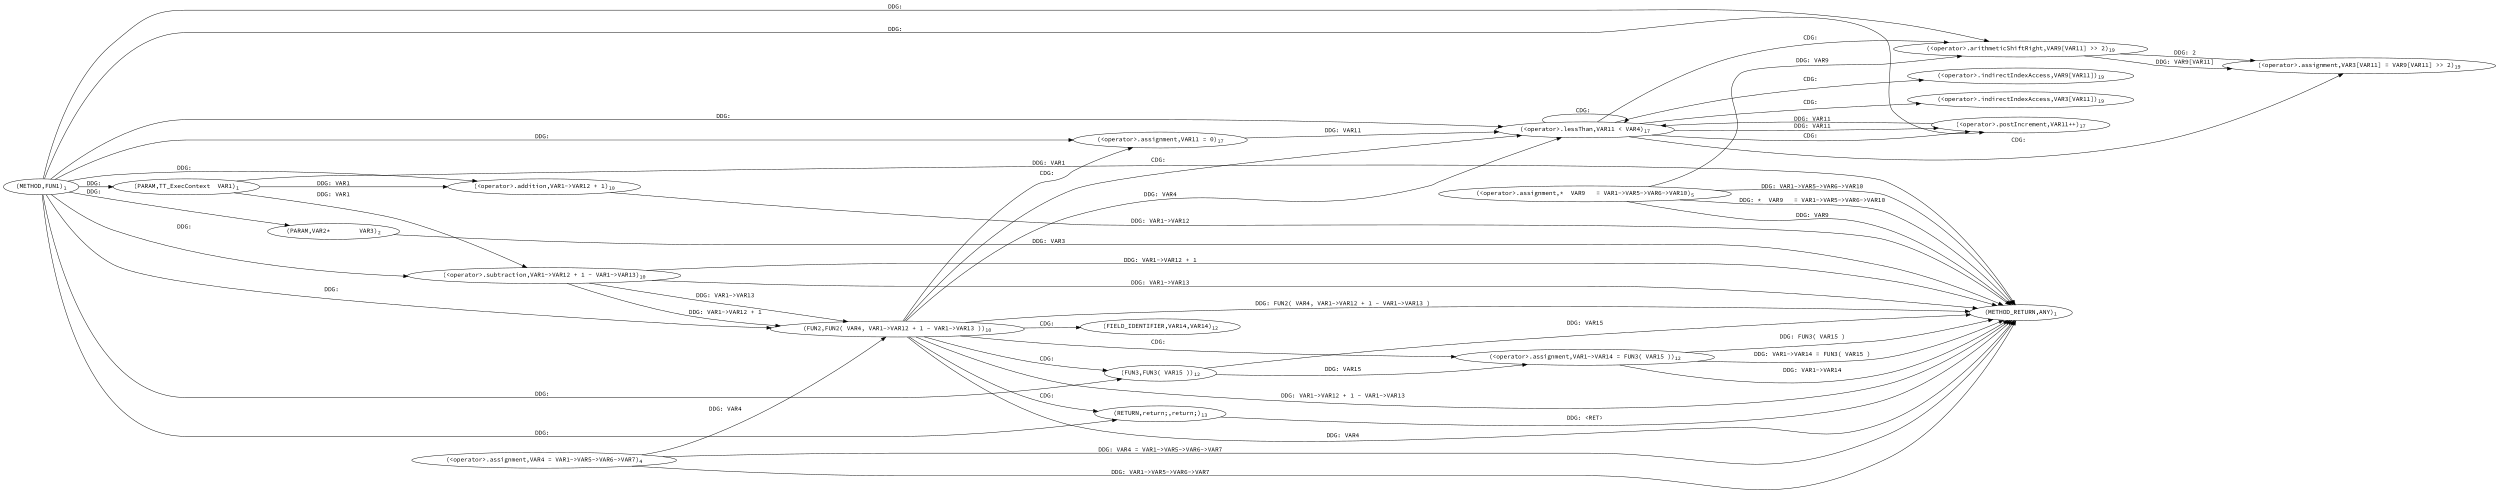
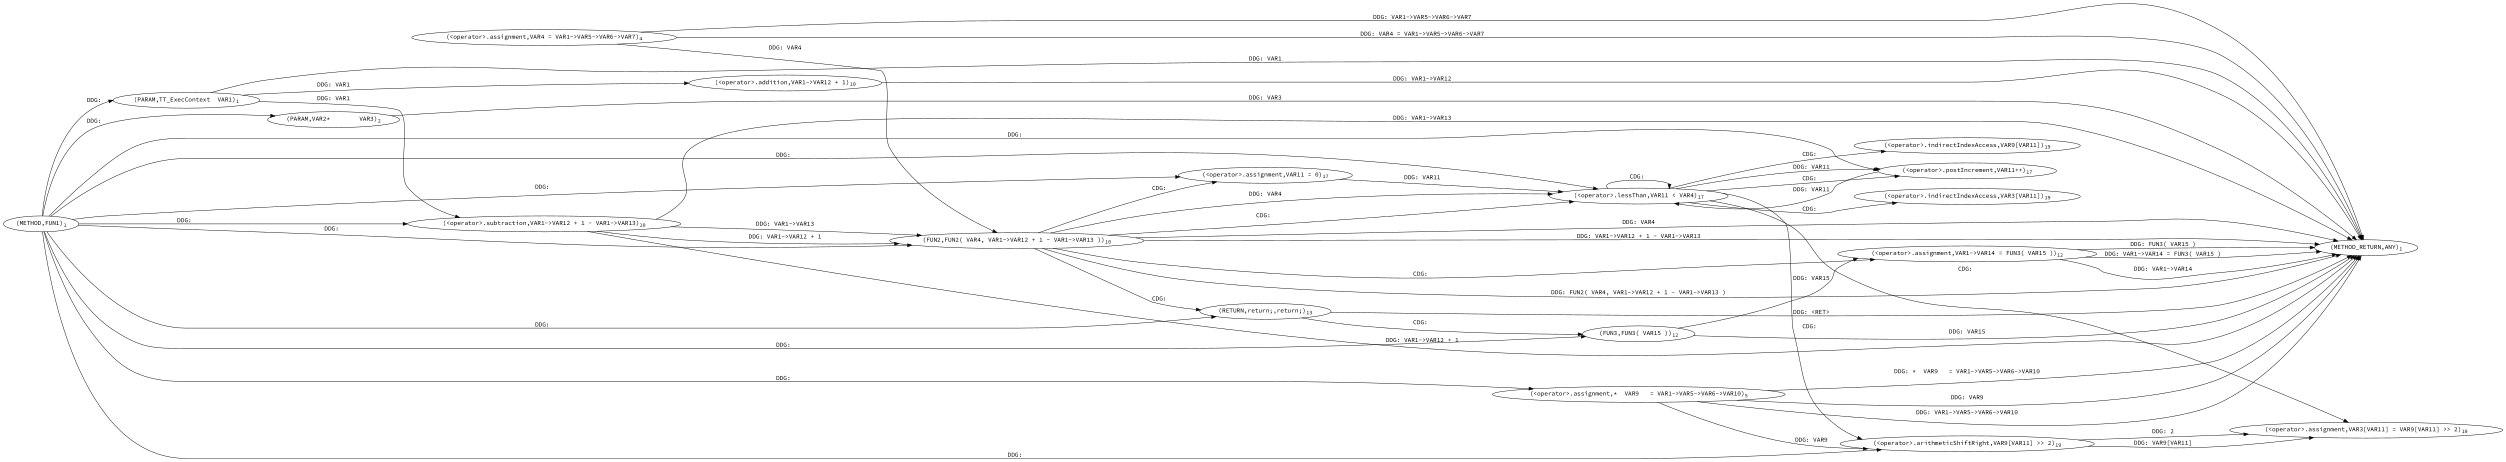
edge "(METHOD,FUN1)" -> "(<operator>.addition,VAR1->VAR12 + 1)": now "(METHOD,FUN1)" -> "(<operator>.assignment,*  VAR9   = VAR1->VAR5->VAR6->VAR10)"
node "(FIELD_IDENTIFIER,VAR14,VAR14)": removed
edge "(FUN2,FUN2( VAR4, VAR1->VAR12 + 1 - VAR1->VAR13 ))" -> "(FUN3,FUN3( VAR15 ))": now "(RETURN,return;,return;)" -> "(FUN3,FUN3( VAR15 ))"
